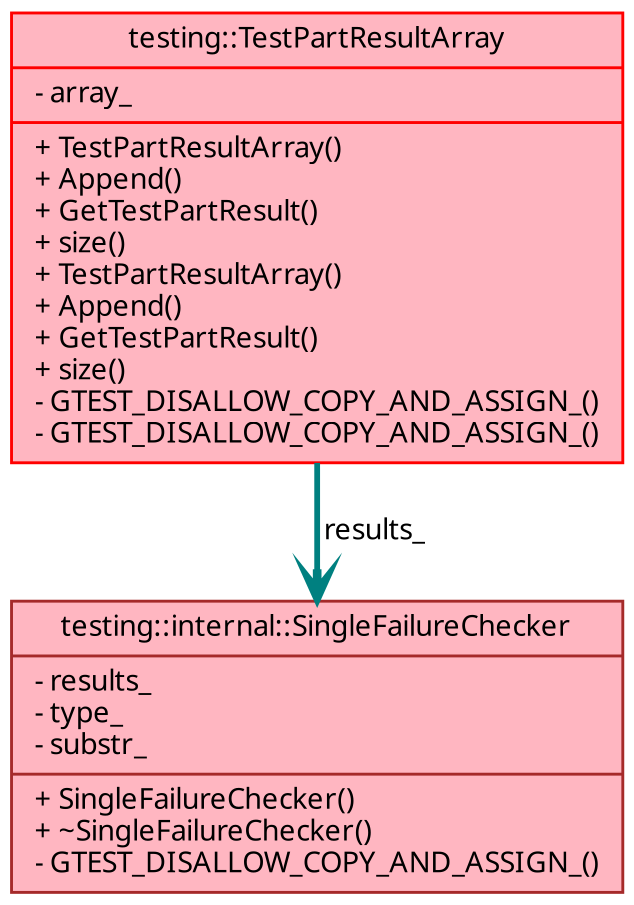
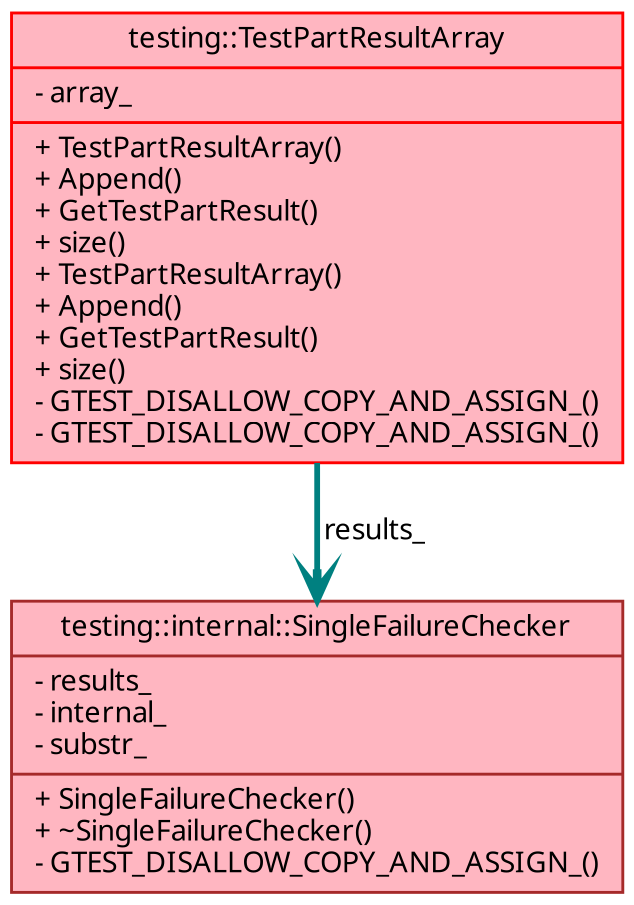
node "testing::internal::SingleFailureChecker": text "- type_" -> "- internal_"
